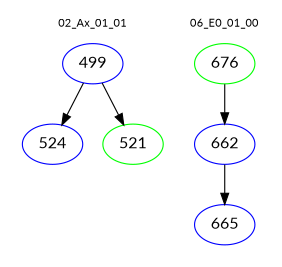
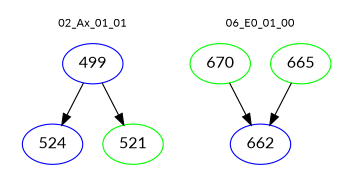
node "676": label "676" -> "670"
edge "662" -> "665": reversed
node "665": color blue -> green
